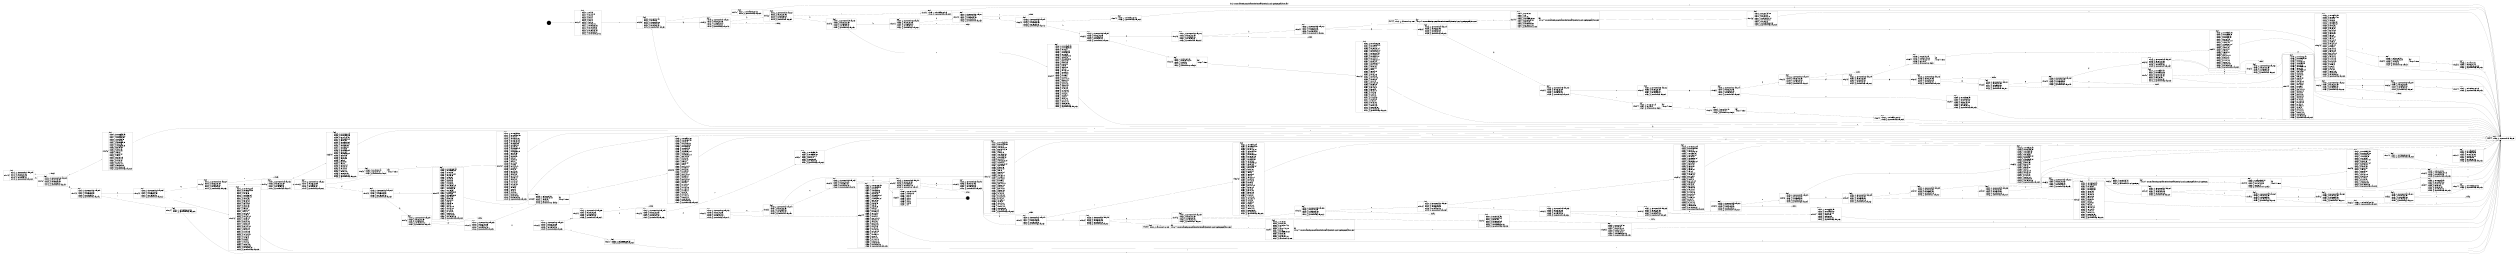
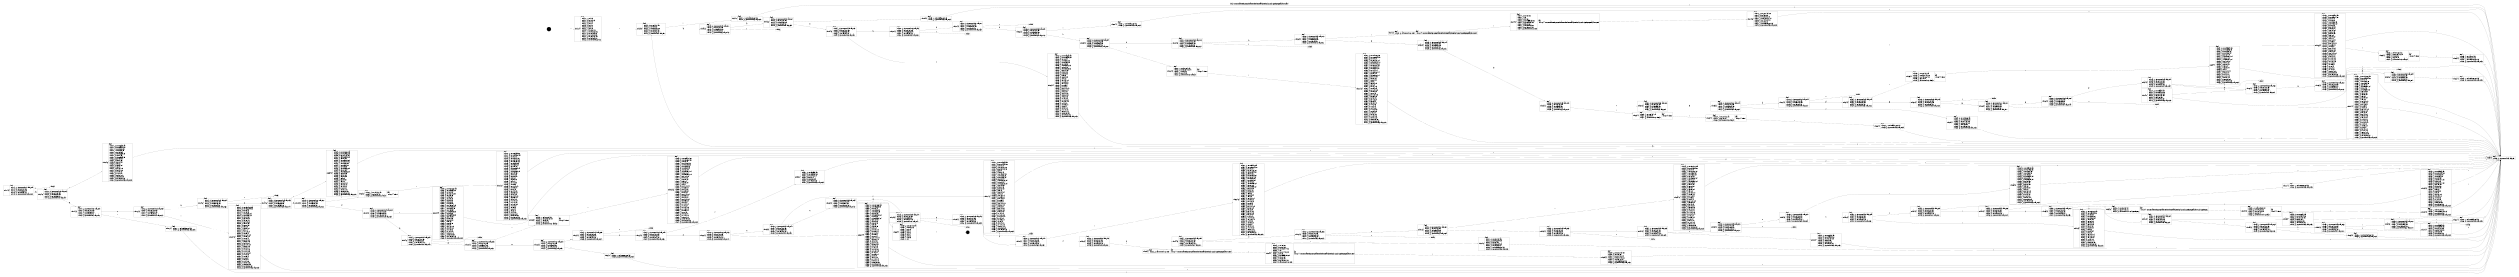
edge "0x402121 [12]" -> "0x402470 [27]": now "0x401ab0 [28]" -> "0x402470 [27]"
